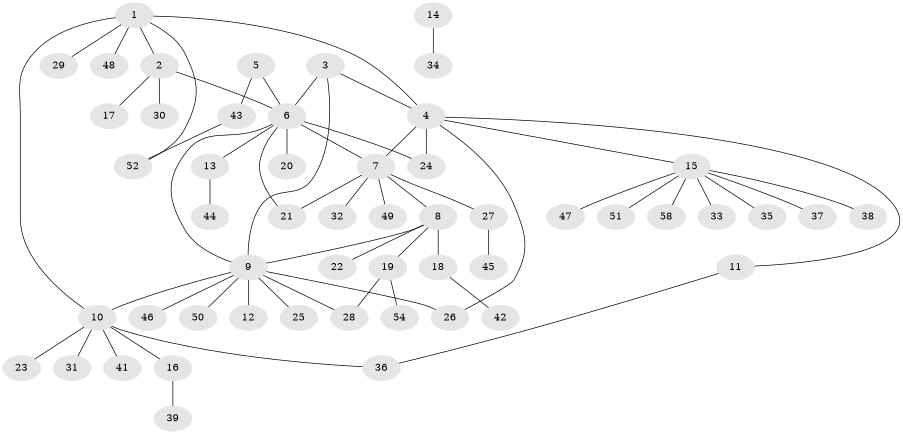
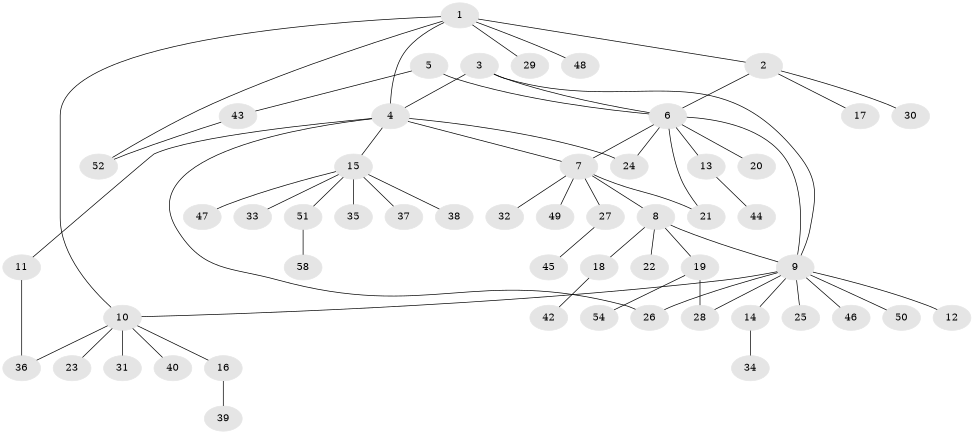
edge "15" -- "58": now "51" -- "58"
edge "9" -- "14": added
node "41": label "41" -> "40"
